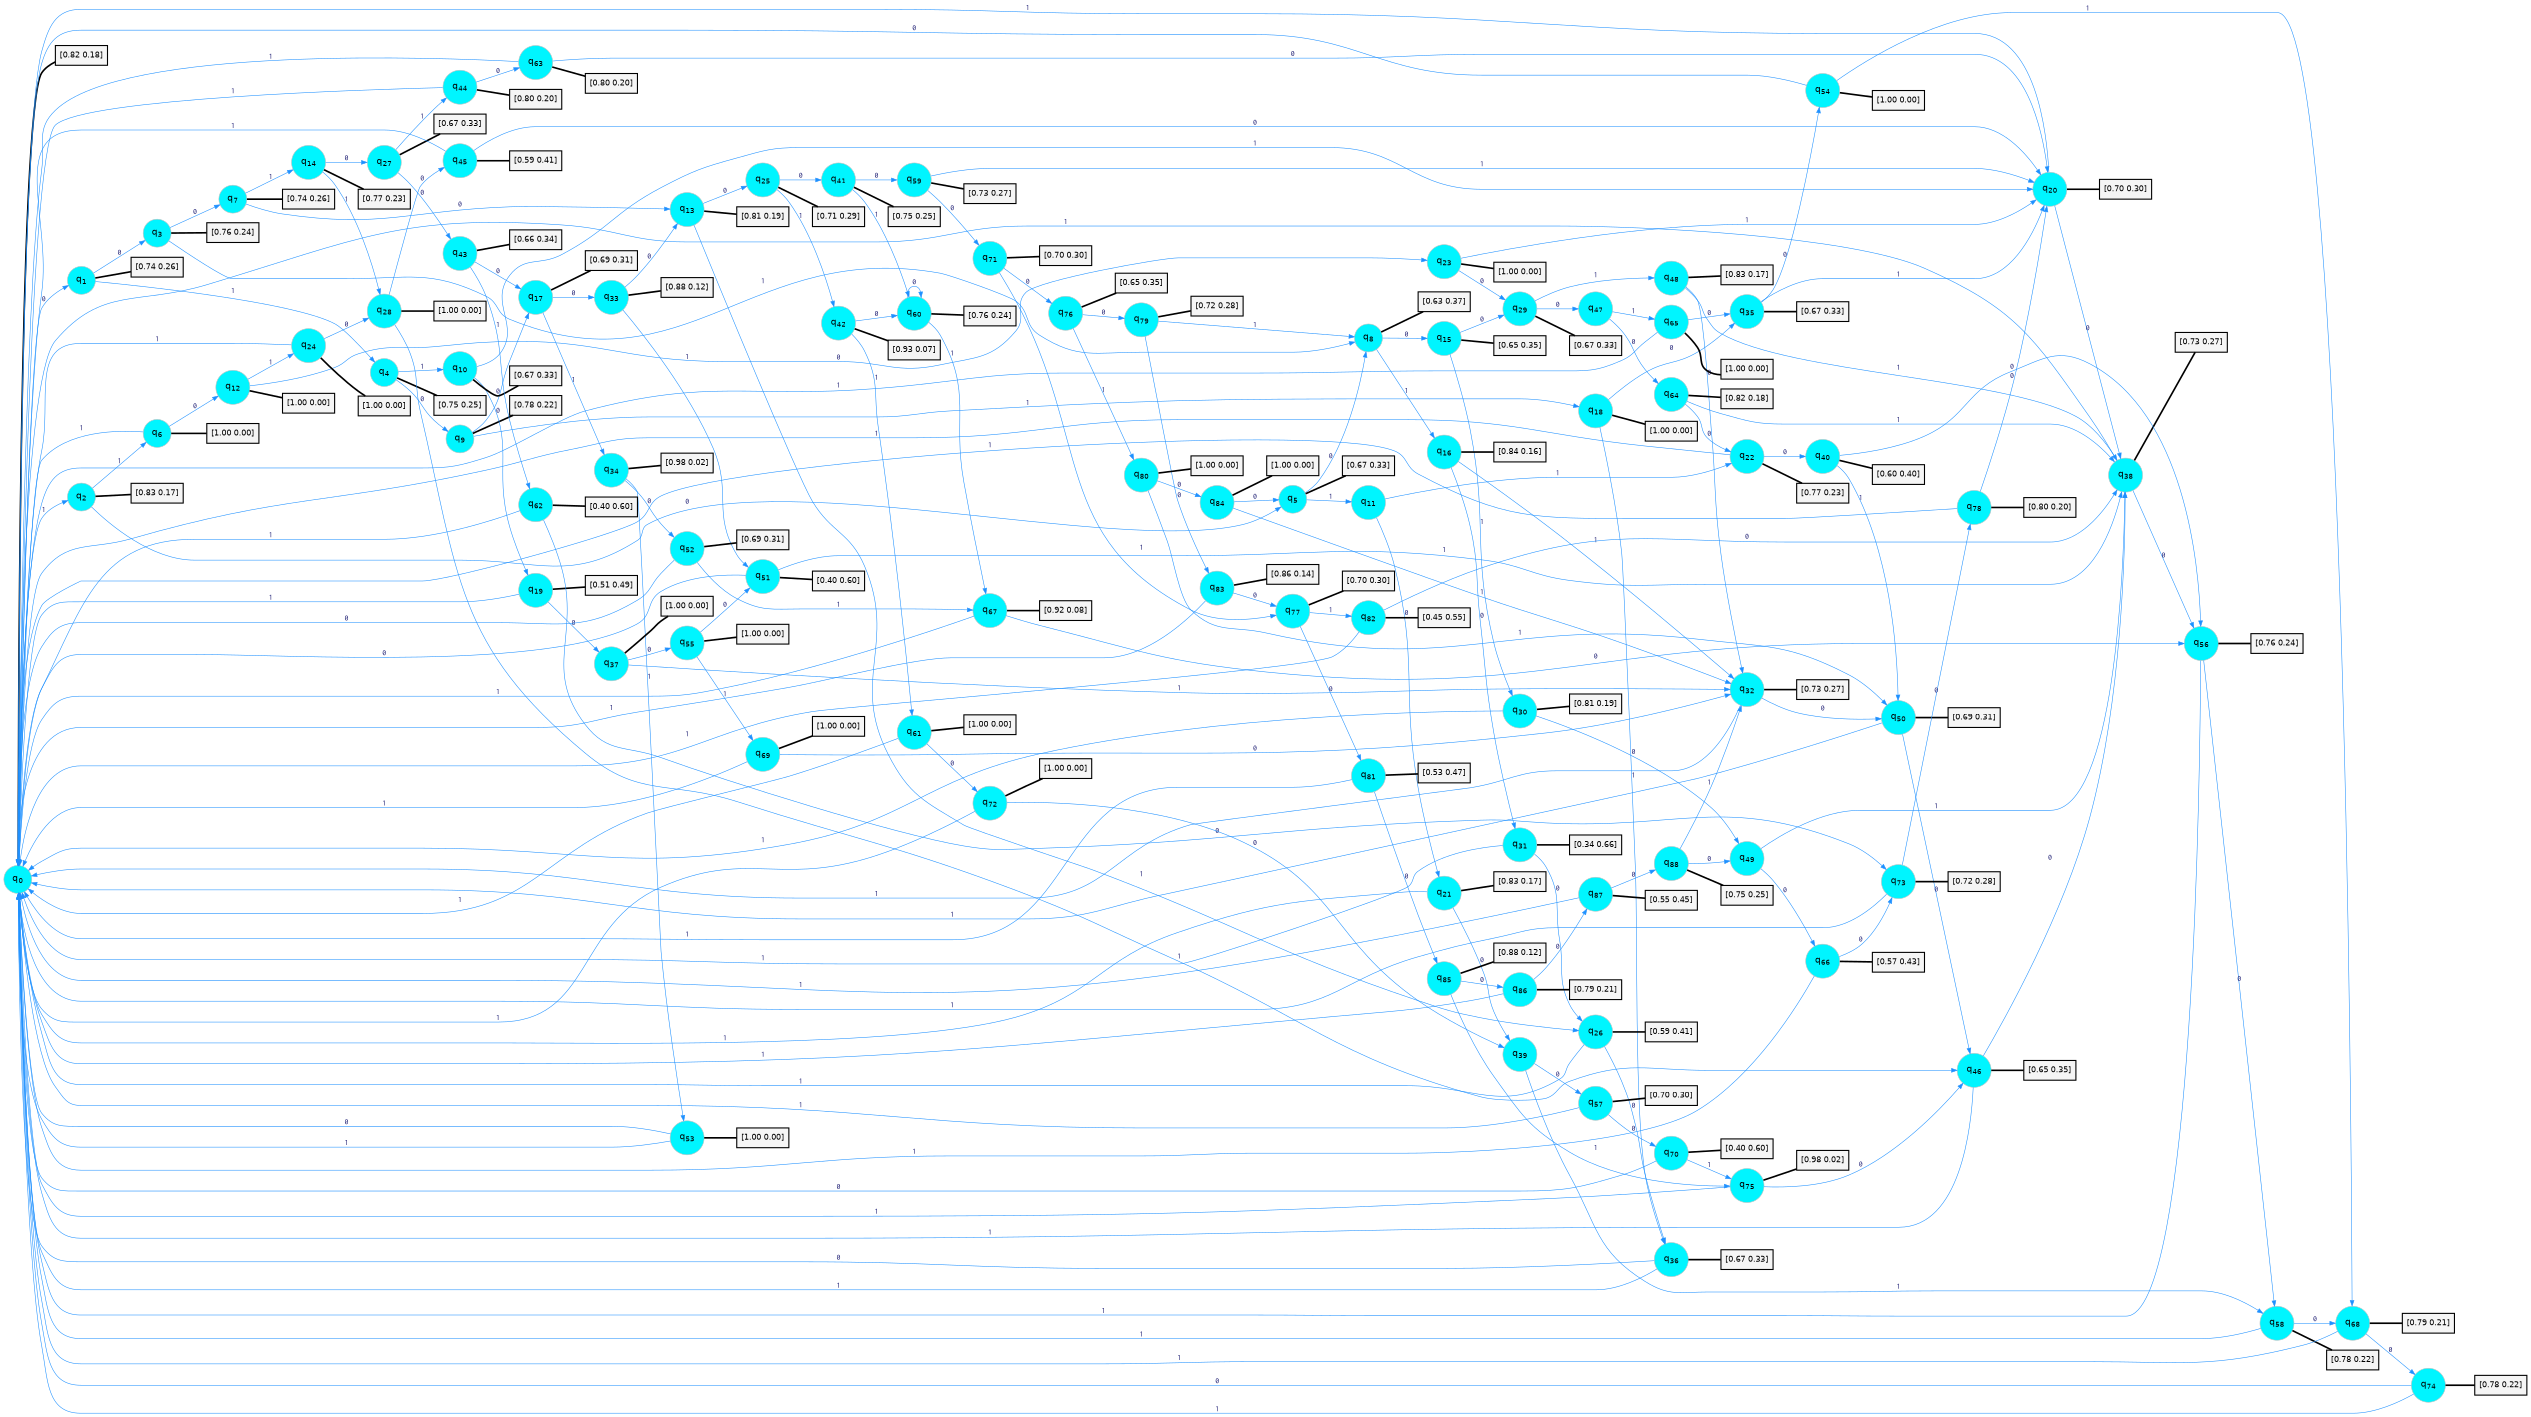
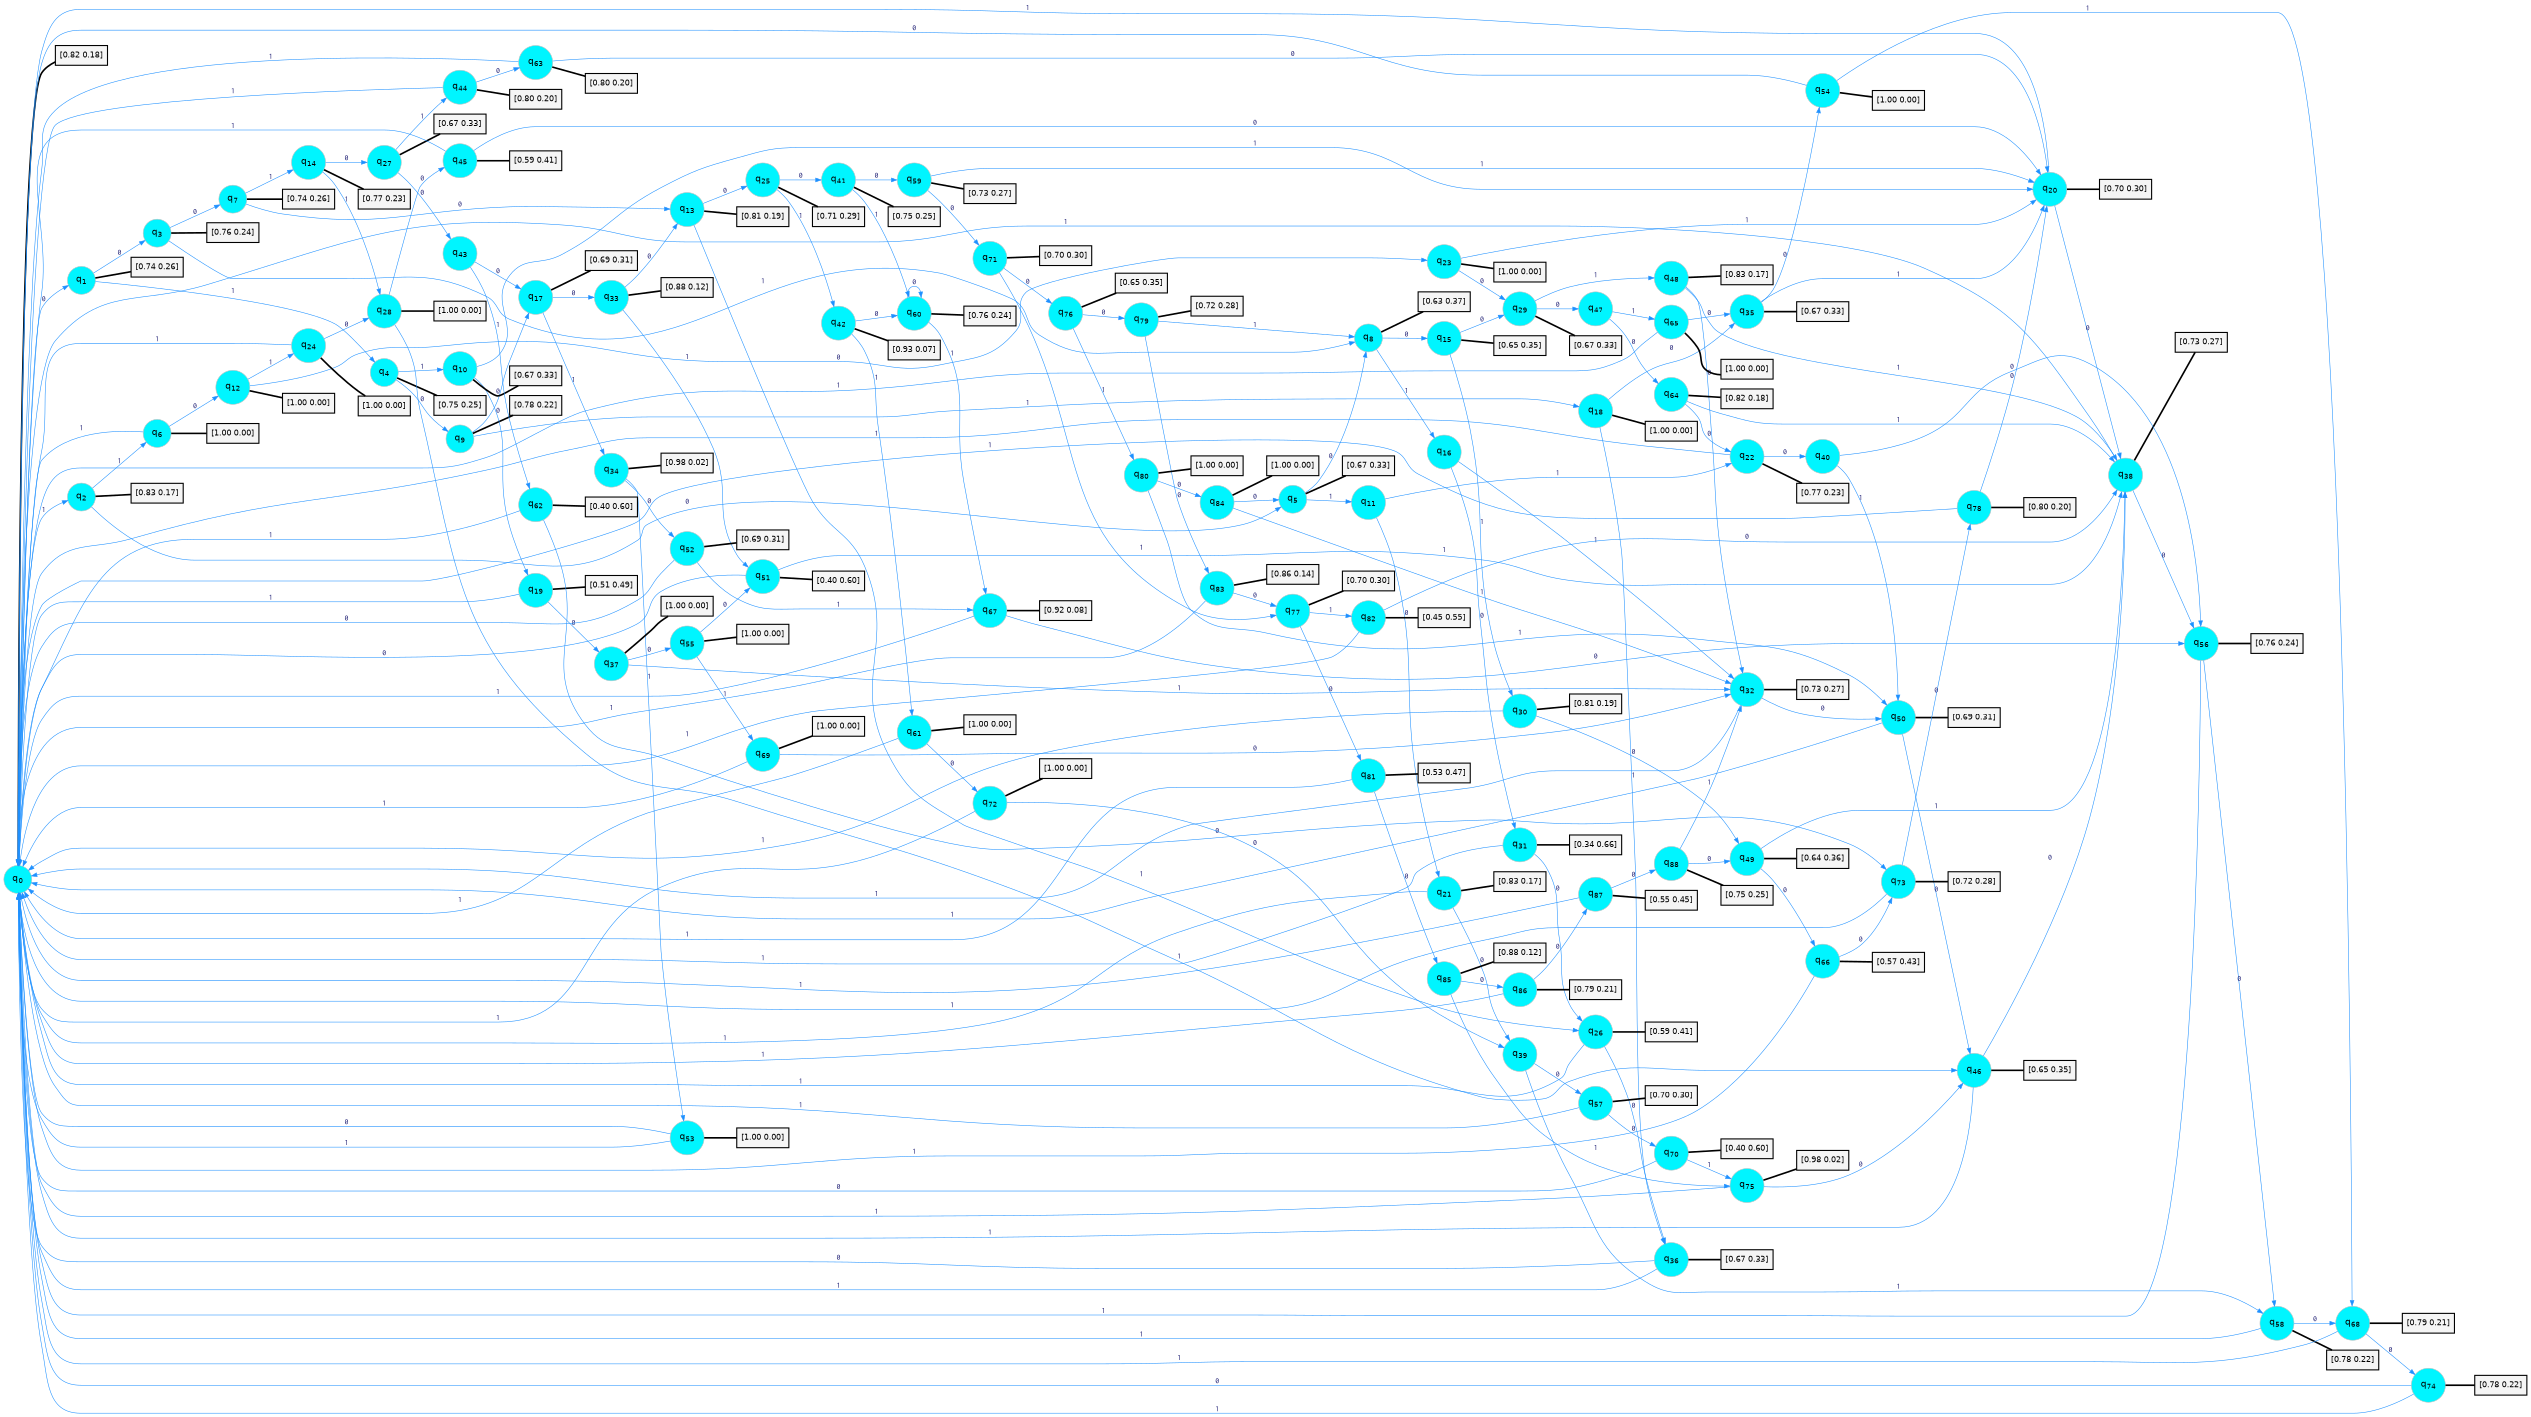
node "[0.66 0.34]": removed
node "[0.84 0.16]": removed
node "[0.60 0.40]": removed
node "[0.64 0.36]": added
